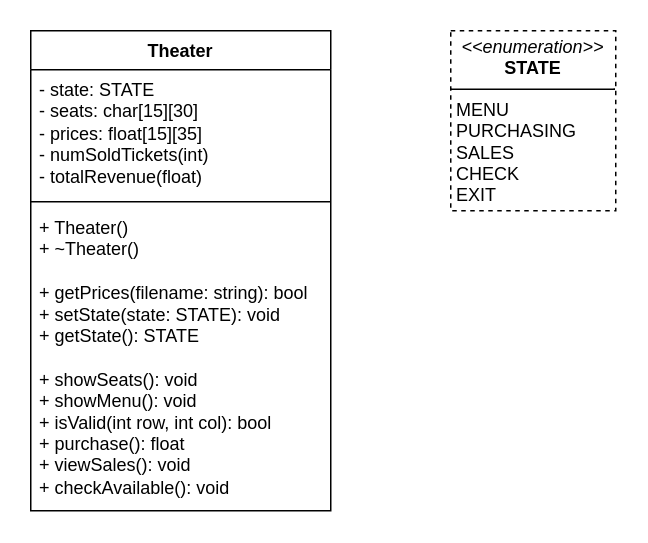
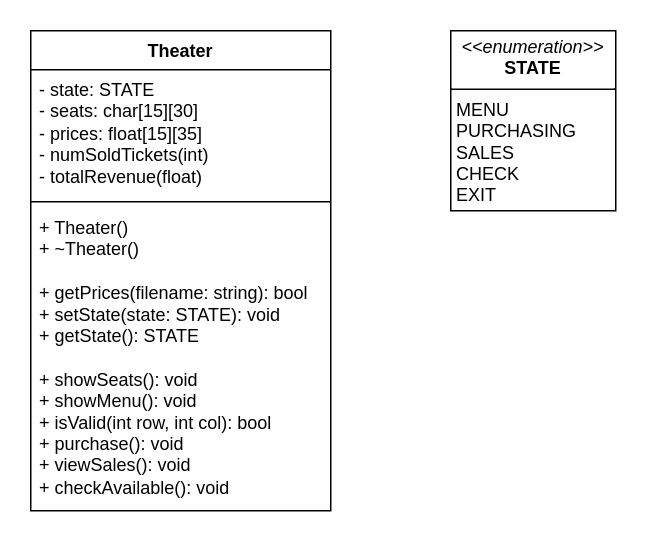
node "<<enumeration>> STATE MENU PURCHASING SALES CHECK EXIT": style dashed -> solid
node "+ Theater() + ~Theater() + getPrices(filename: string): bool + setState(state: STATE): void + getState(): STATE + showSeats(): void + showMenu(): void + isValid(int row, int col): bool + purchase(): float + viewSales(): void + checkAvailable(): void": label "+ Theater() + ~Theater() + getPrices(filename: string): bool + setState(state: STATE): void + getState(): STATE + showSeats(): void + showMenu(): void + isValid(int row, int col): bool + purchase(): float + viewSales(): void + checkAvailable(): void" -> "+ Theater() + ~Theater() + getPrices(filename: string): bool + setState(state: STATE): void + getState(): STATE + showSeats(): void + showMenu(): void + isValid(int row, int col): bool + purchase(): void + viewSales(): void + checkAvailable(): void"
